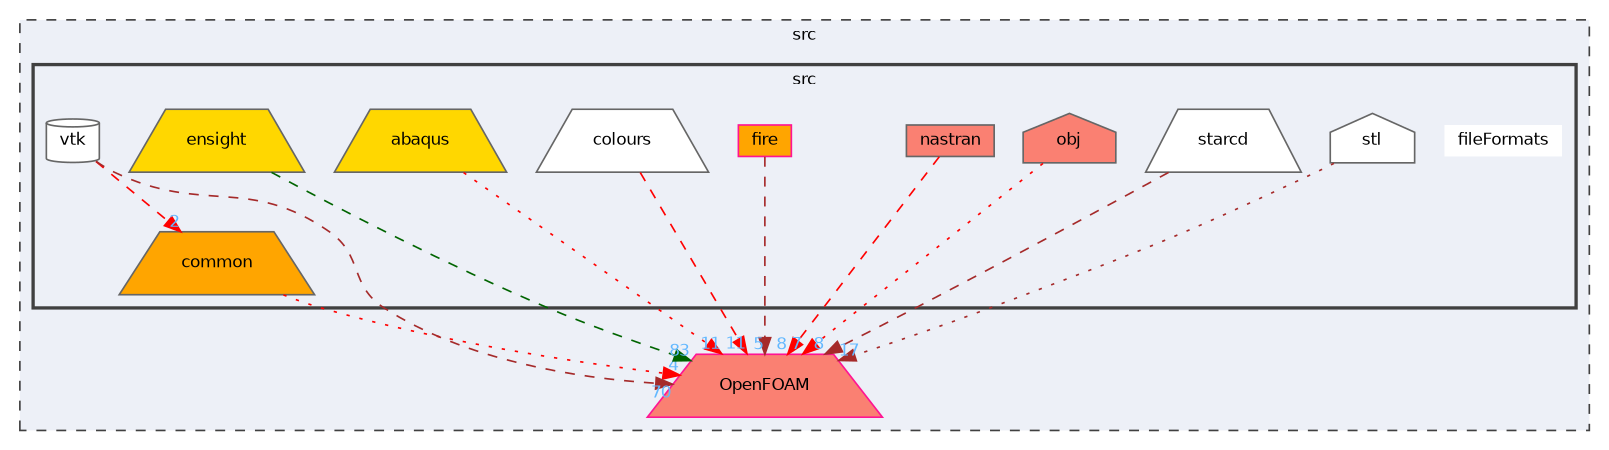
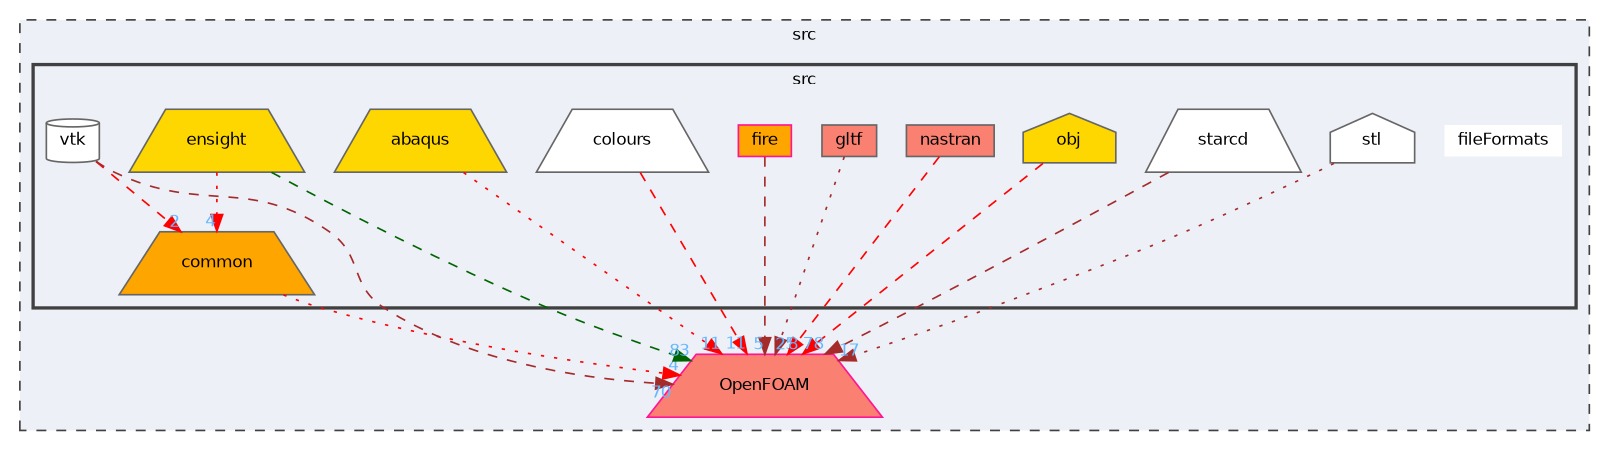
node "gltf": added
node "obj": fillcolor salmon -> gold
edge "ensight" -> "common": added
edge "obj" -> "OpenFOAM": style dotted -> dashed
